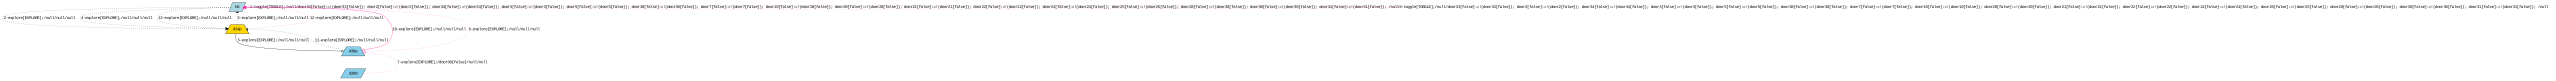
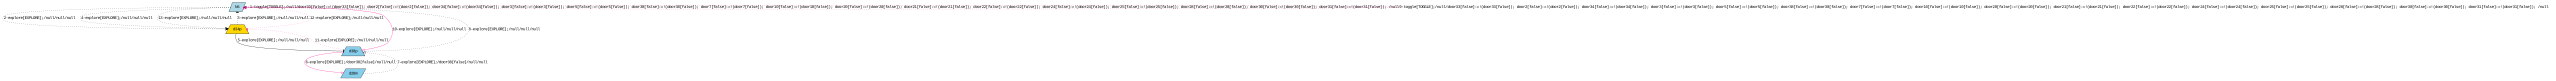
edge "d38p" -> "b5": color deeppink -> black
edge "d38p" -> "d34p": color black -> deeppink
edge "d34p" -> "d38p": arrowhead onormal -> tee
edge "d38p" -> "d28m": added, label "6-explore[EXPLORE];/door38[false]/null/null"
edge "d28m" -> "d38p": color deeppink -> black
